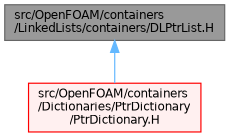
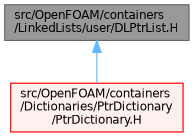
node "src/OpenFOAM/containers /LinkedLists/containers/DLPtrList.H": label "src/OpenFOAM/containers /LinkedLists/containers/DLPtrList.H" -> "src/OpenFOAM/containers /LinkedLists/user/DLPtrList.H"
